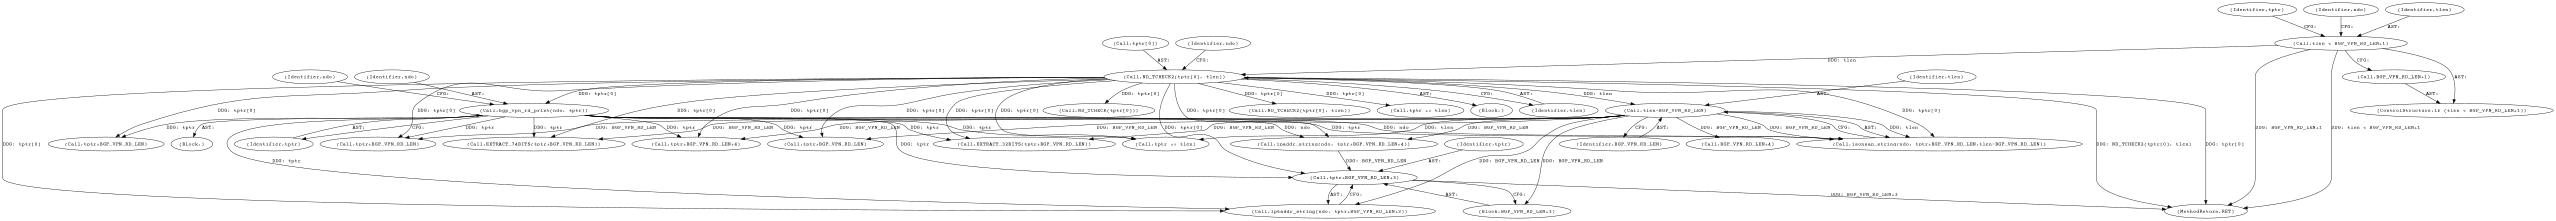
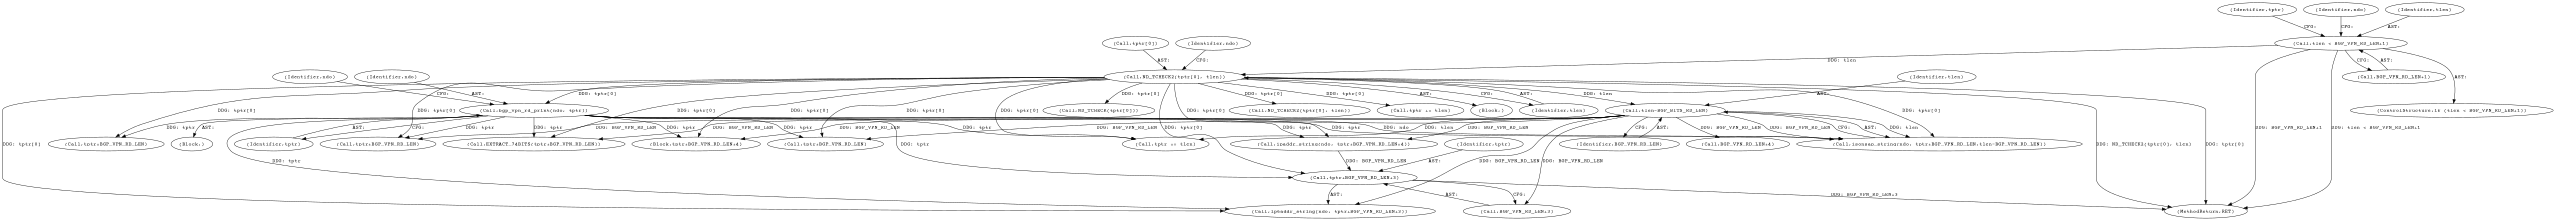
edge "(Call,BGP_VPN_RD_LEN+1)" -> "(ControlStructure,if (tlen < BGP_VPN_RD_LEN+1))": now "(Call,BGP_VPN_RD_LEN+1)" -> "(Call,tlen < BGP_VPN_RD_LEN+1)"
node "(Call,tlen-BGP_VPN_RD_LEN)": label "(Call,tlen-BGP_VPN_RD_LEN)" -> "(Call,tlen-BGP_BITS_RD_LEN)"
edge "(Call,bgp_vpn_rd_print(ndo, tptr))" -> "(Call,ipaddr_string(ndo, tptr+BGP_VPN_RD_LEN+4))": label "DDG: ndo" -> "DDG: tptr"
node "(Call,tptr+BGP_VPN_RD_LEN+4)": label "(Call,tptr+BGP_VPN_RD_LEN+4)" -> "(Block,tptr+BGP_VPN_RD_LEN+4)"
node "(Call,EXTRACT_32BITS(tptr+BGP_VPN_RD_LEN))": removed
edge "(Call,ip6addr_string(ndo, tptr+BGP_VPN_RD_LEN+3))" -> "(Call,tptr+BGP_VPN_RD_LEN+3)": removed, label "CFG:"
node "(Block,BGP_VPN_RD_LEN+3)": label "(Block,BGP_VPN_RD_LEN+3)" -> "(Call,BGP_VPN_RD_LEN+3)"
